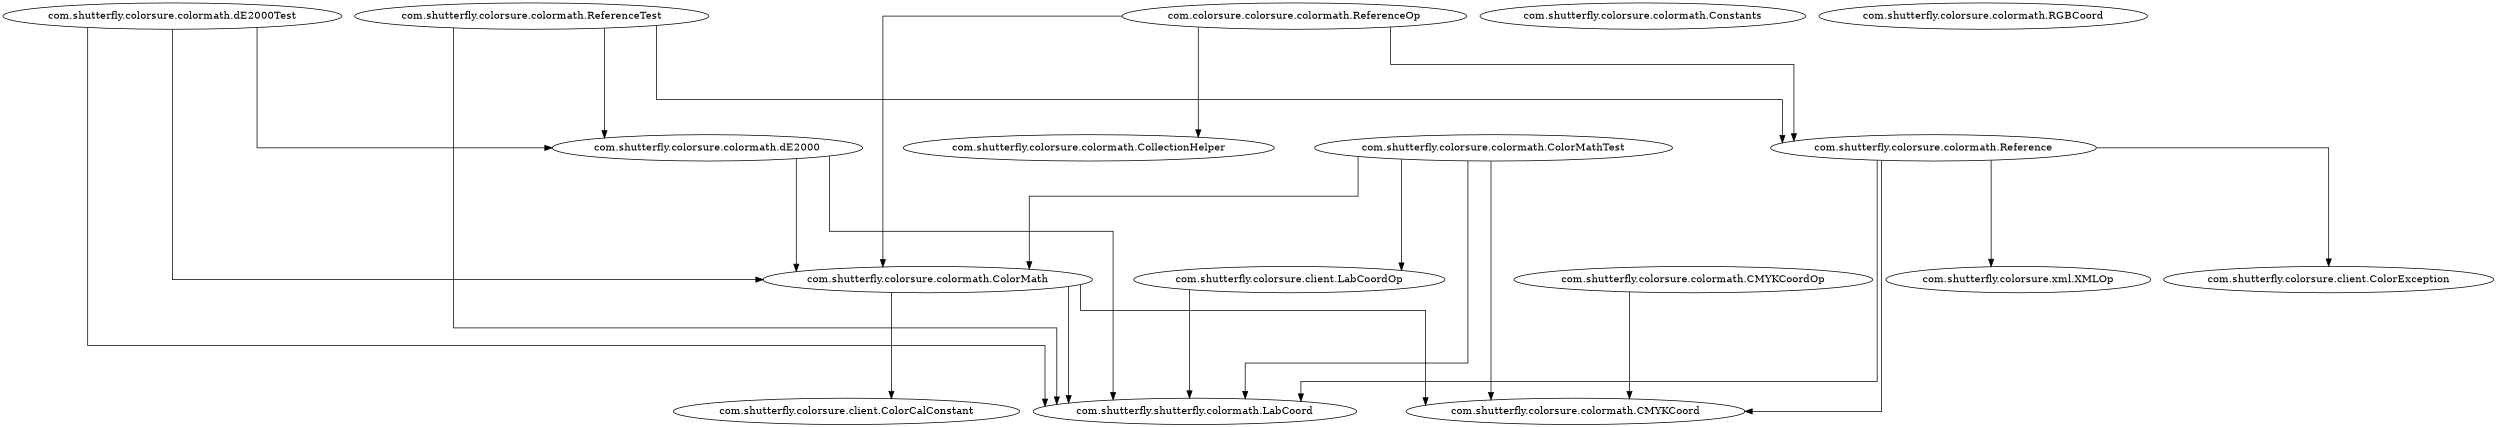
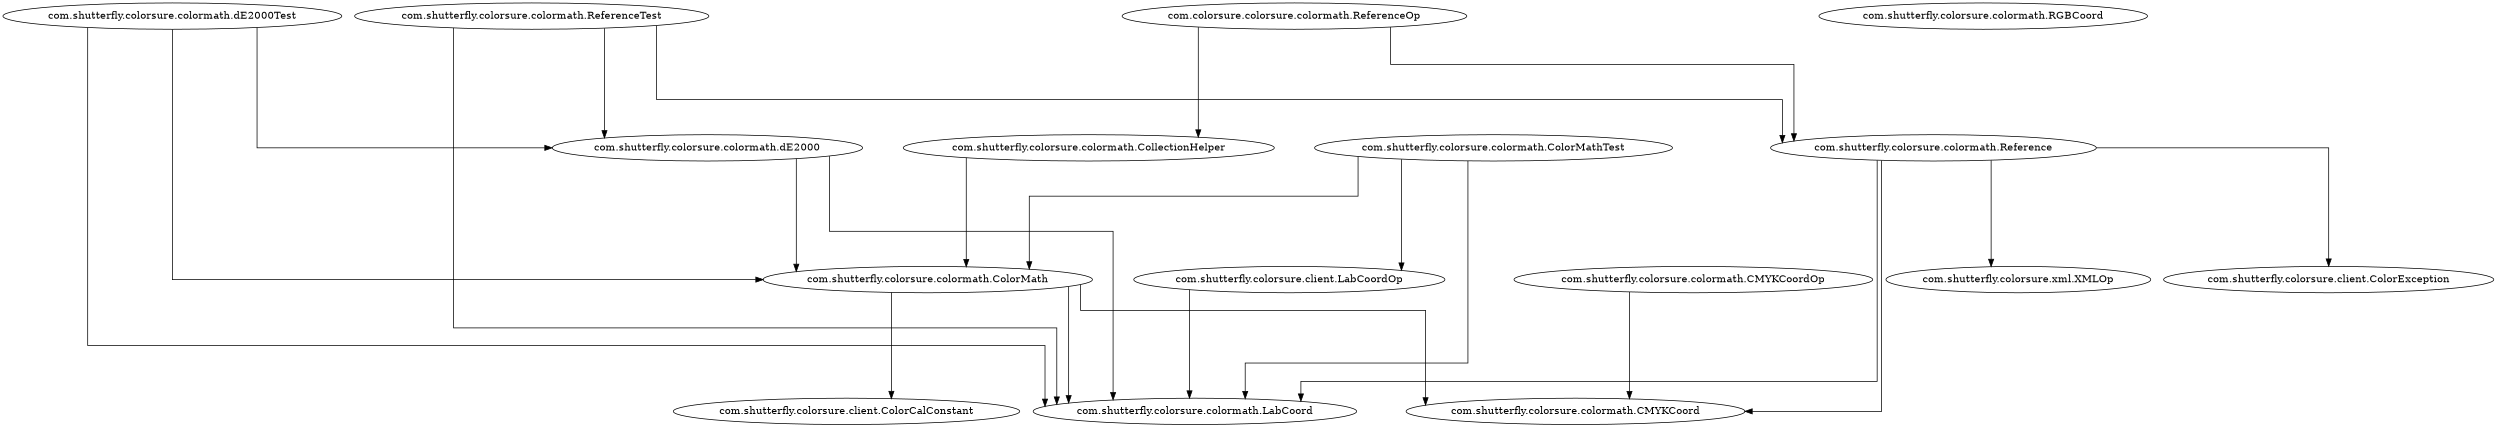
node "com.shutterfly.colorsure.colormath.Constants": removed
edge "com.colorsure.colorsure.colormath.ReferenceOp" -> "com.shutterfly.colorsure.colormath.ColorMath": now "com.shutterfly.colorsure.colormath.CollectionHelper" -> "com.shutterfly.colorsure.colormath.ColorMath"
edge "com.shutterfly.colorsure.colormath.ColorMathTest" -> "com.shutterfly.colorsure.colormath.CMYKCoord": removed
node "com.shutterfly.shutterfly.colormath.LabCoord": label "com.shutterfly.shutterfly.colormath.LabCoord" -> "com.shutterfly.colorsure.colormath.LabCoord"
